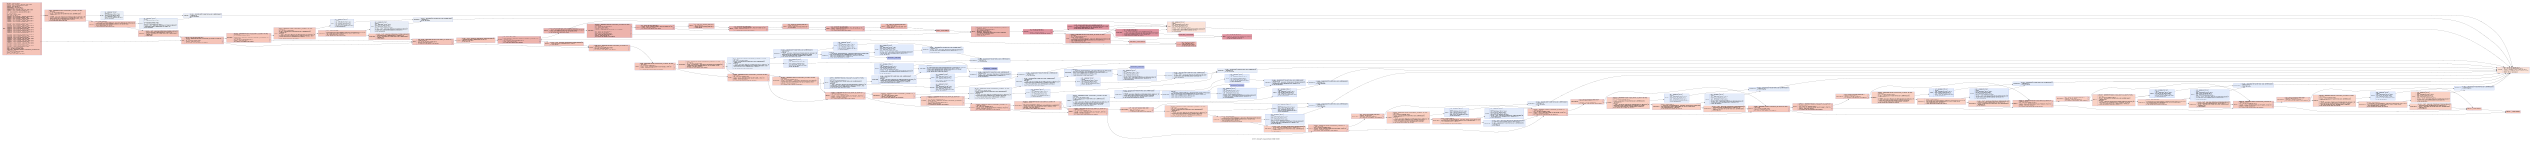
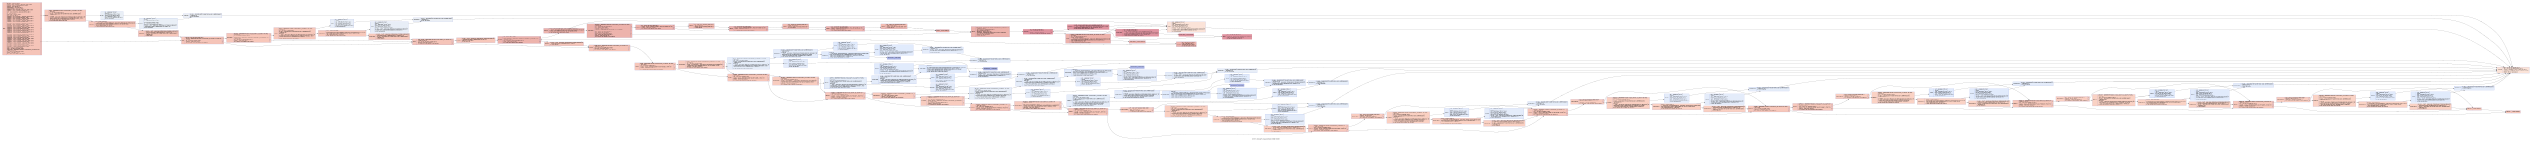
node "lpad260:": fillcolor #f4987a70 -> #bbd1f870
node "invoke.cont187:": fillcolor #c1d4f470 -> #f3947570
